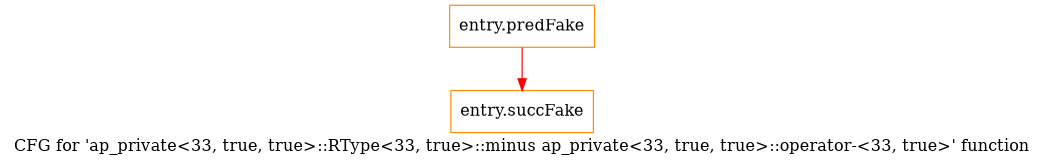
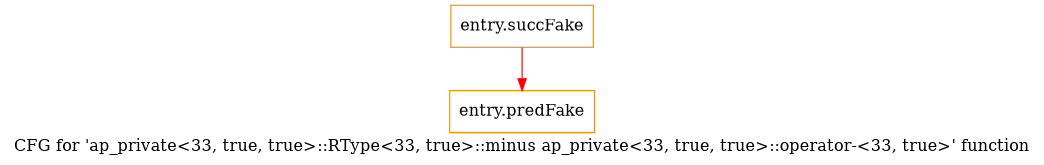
edge "entry.predFake" -> "entry.succFake": reversed
